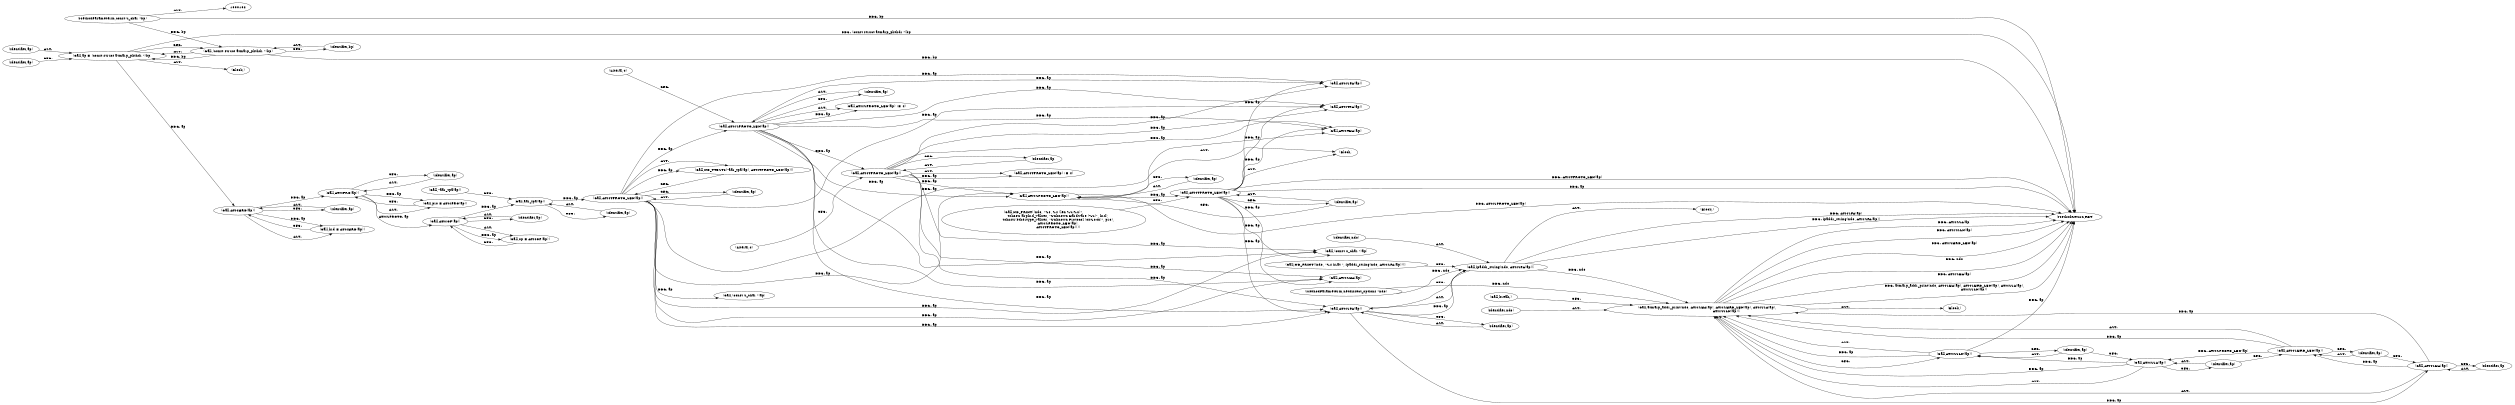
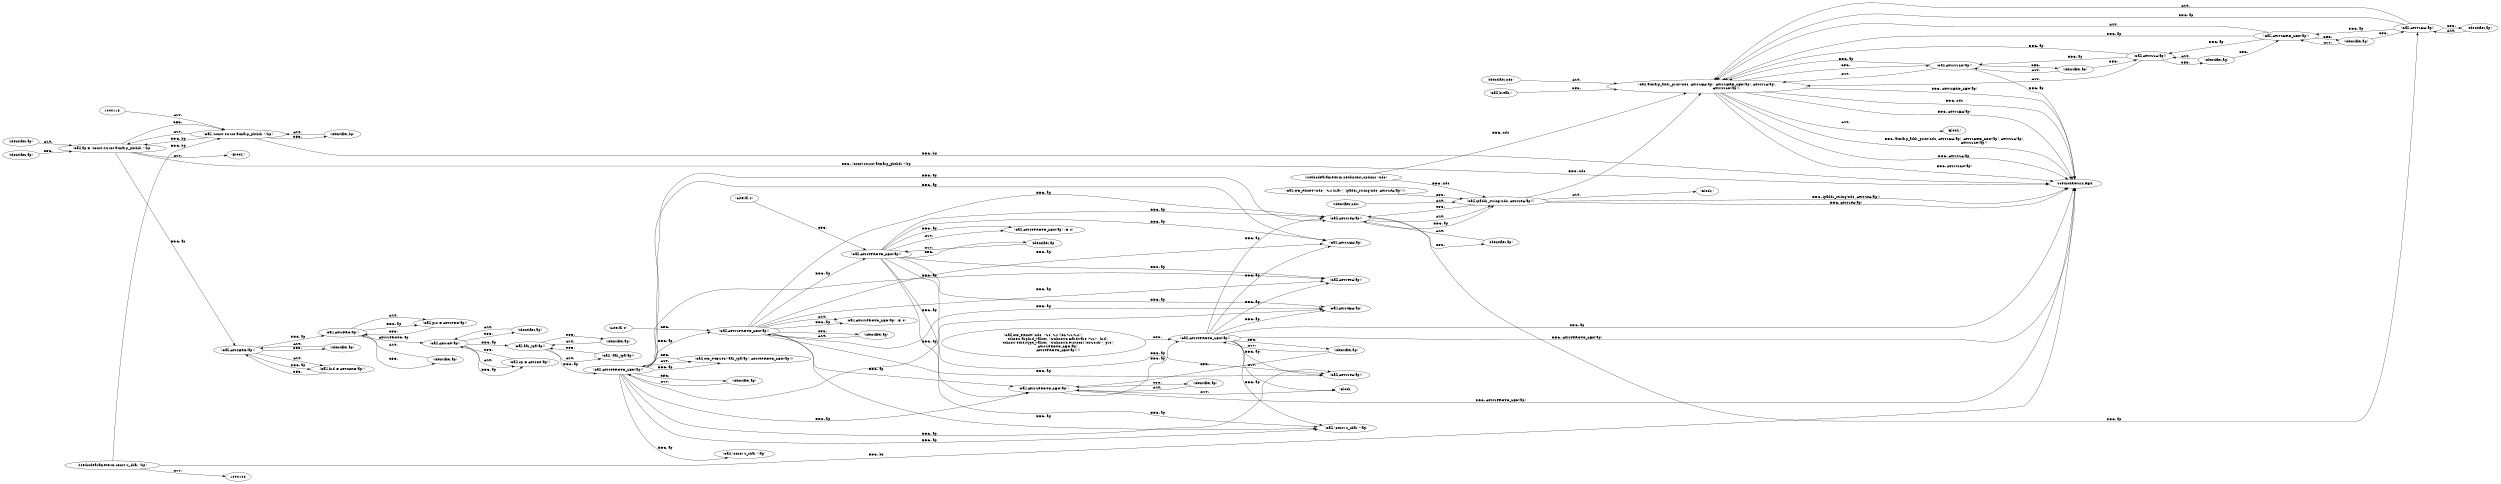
node "1000115": added
edge "(Call,ATMSHRD_LEN(ap))" -> "(Call,ATMSSA(ap))": label "DDG: ATMSPROTO_LEN(ap)" -> "DDG: ap"
edge "(Call,aar_tpa(ap))" -> "(Call,*aar_tpa(ap))": added, label "AST:"
